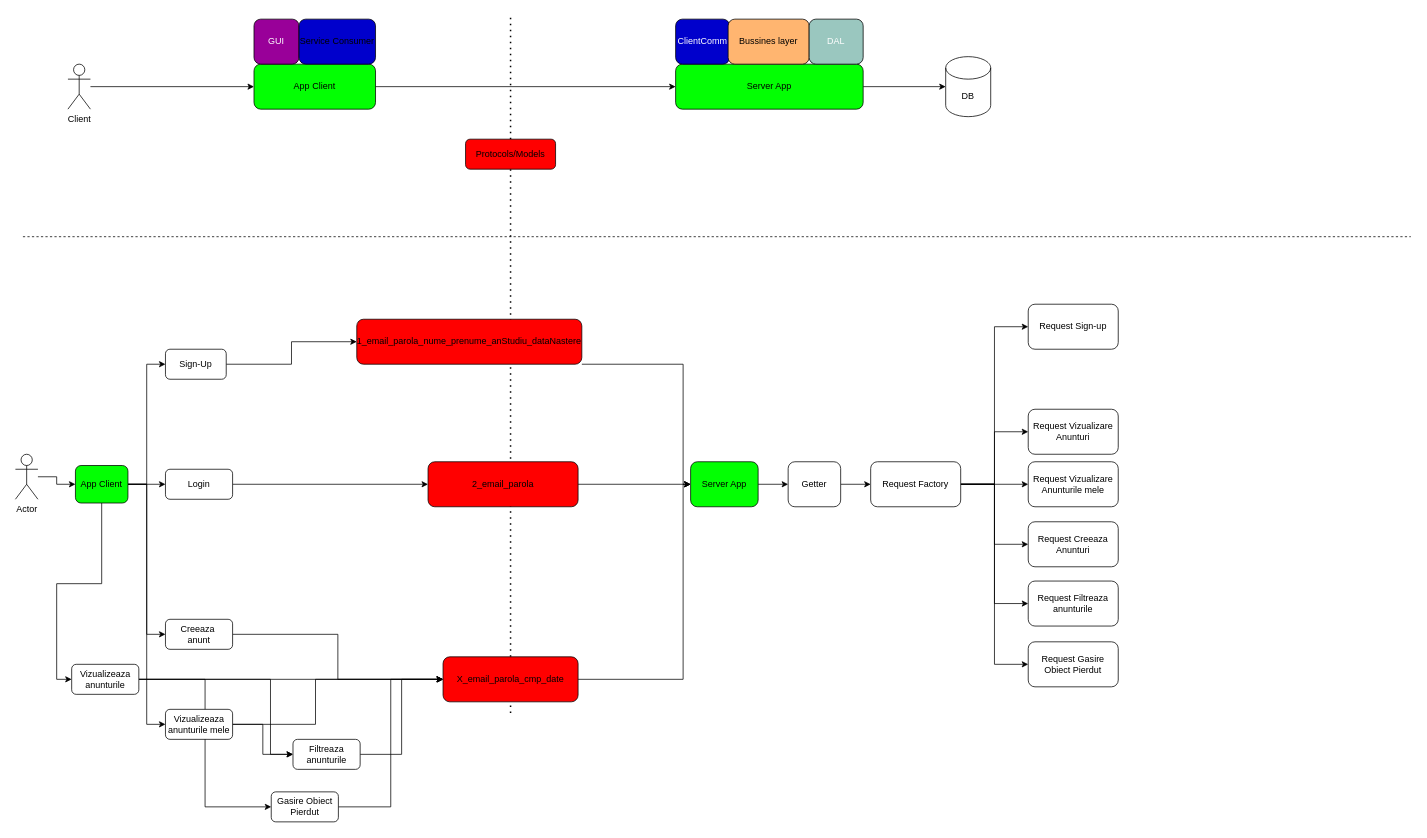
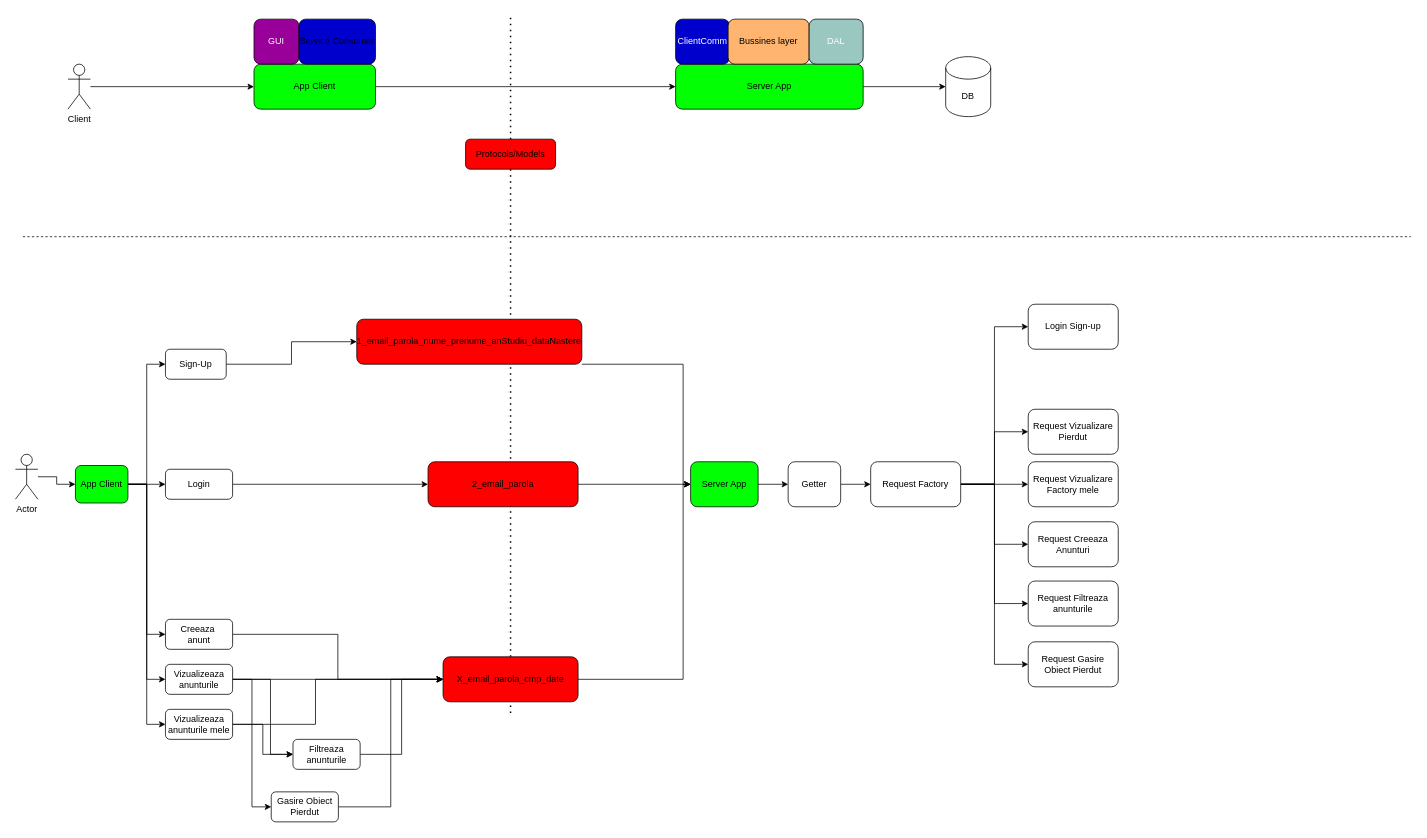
node "Request Sign-up": label "Request Sign-up" -> "Login Sign-up"
node "Request Vizualizare Anunturi": label "Request Vizualizare Anunturi" -> "Request Vizualizare Pierdut"
node "Request Vizualizare Anunturile mele": label "Request Vizualizare Anunturile mele" -> "Request Vizualizare Factory mele"
node "Vizualizeaza anunturile": moved (105, 679) -> (199, 679)
